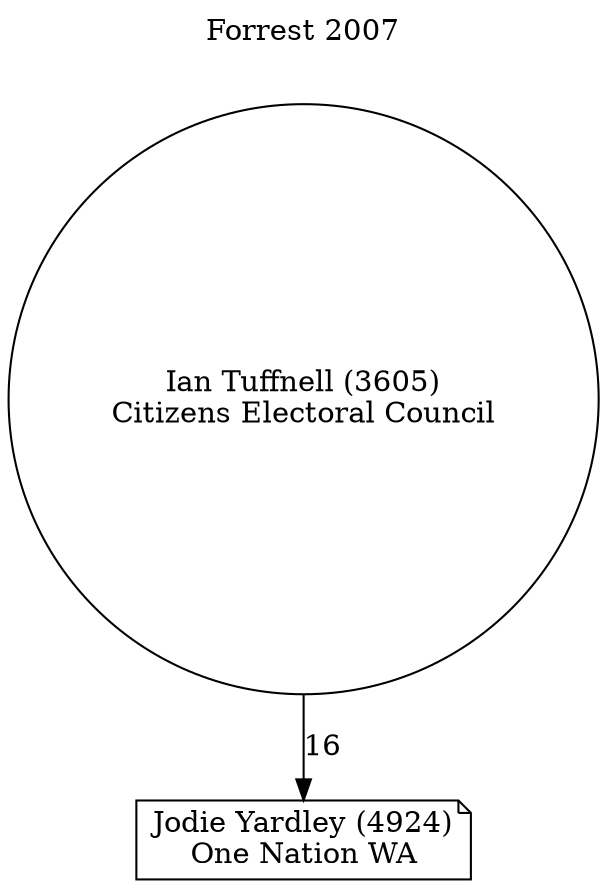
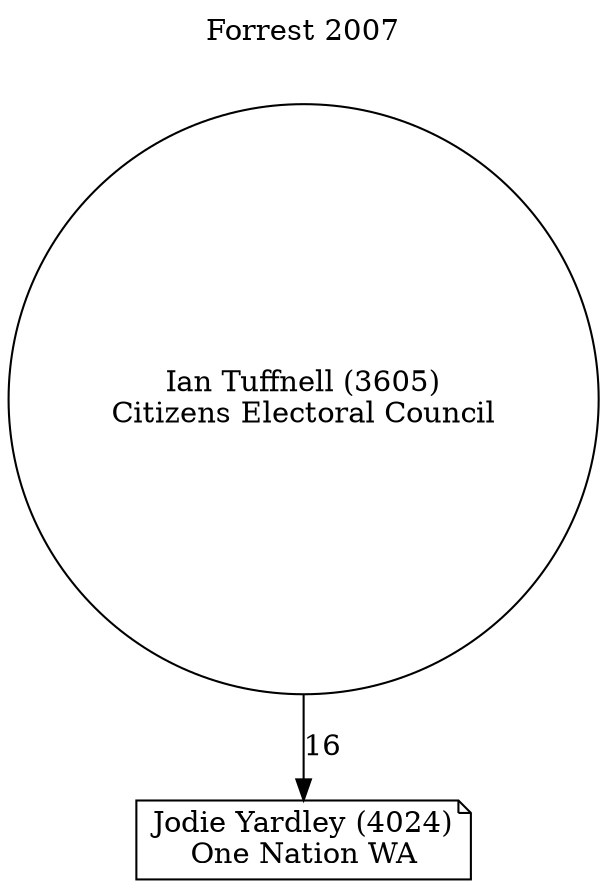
node "Jodie Yardley (4924) One Nation WA": label "Jodie Yardley (4924) One Nation WA" -> "Jodie Yardley (4024) One Nation WA"
